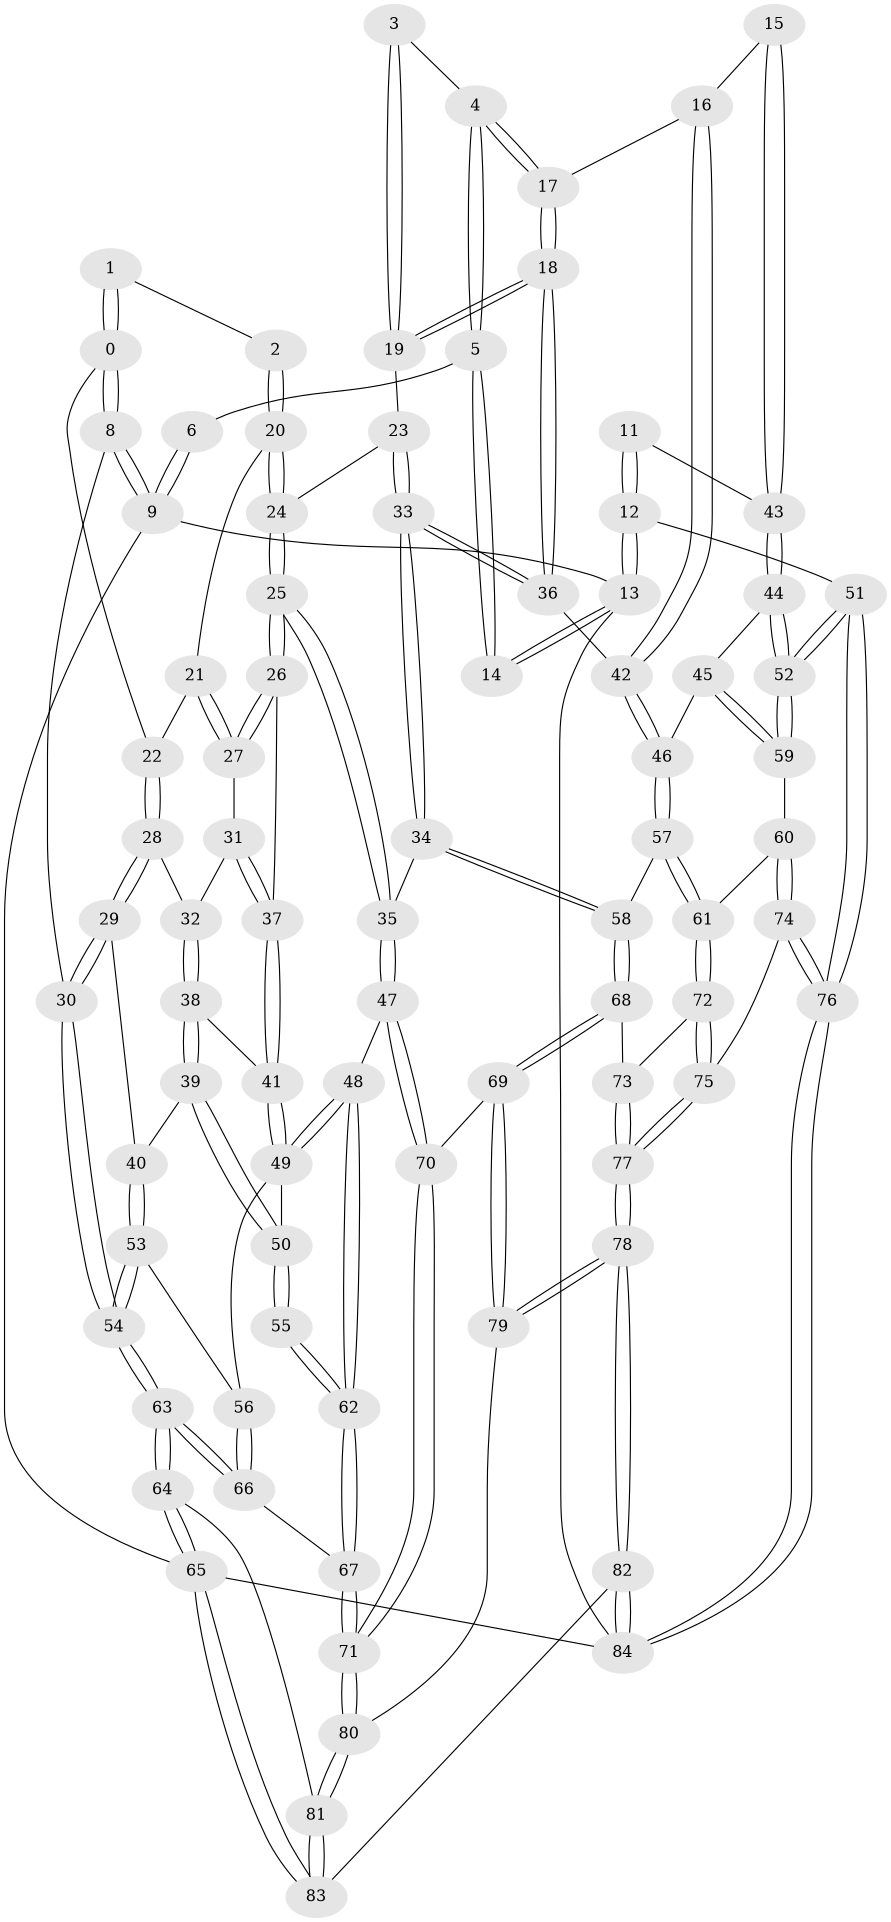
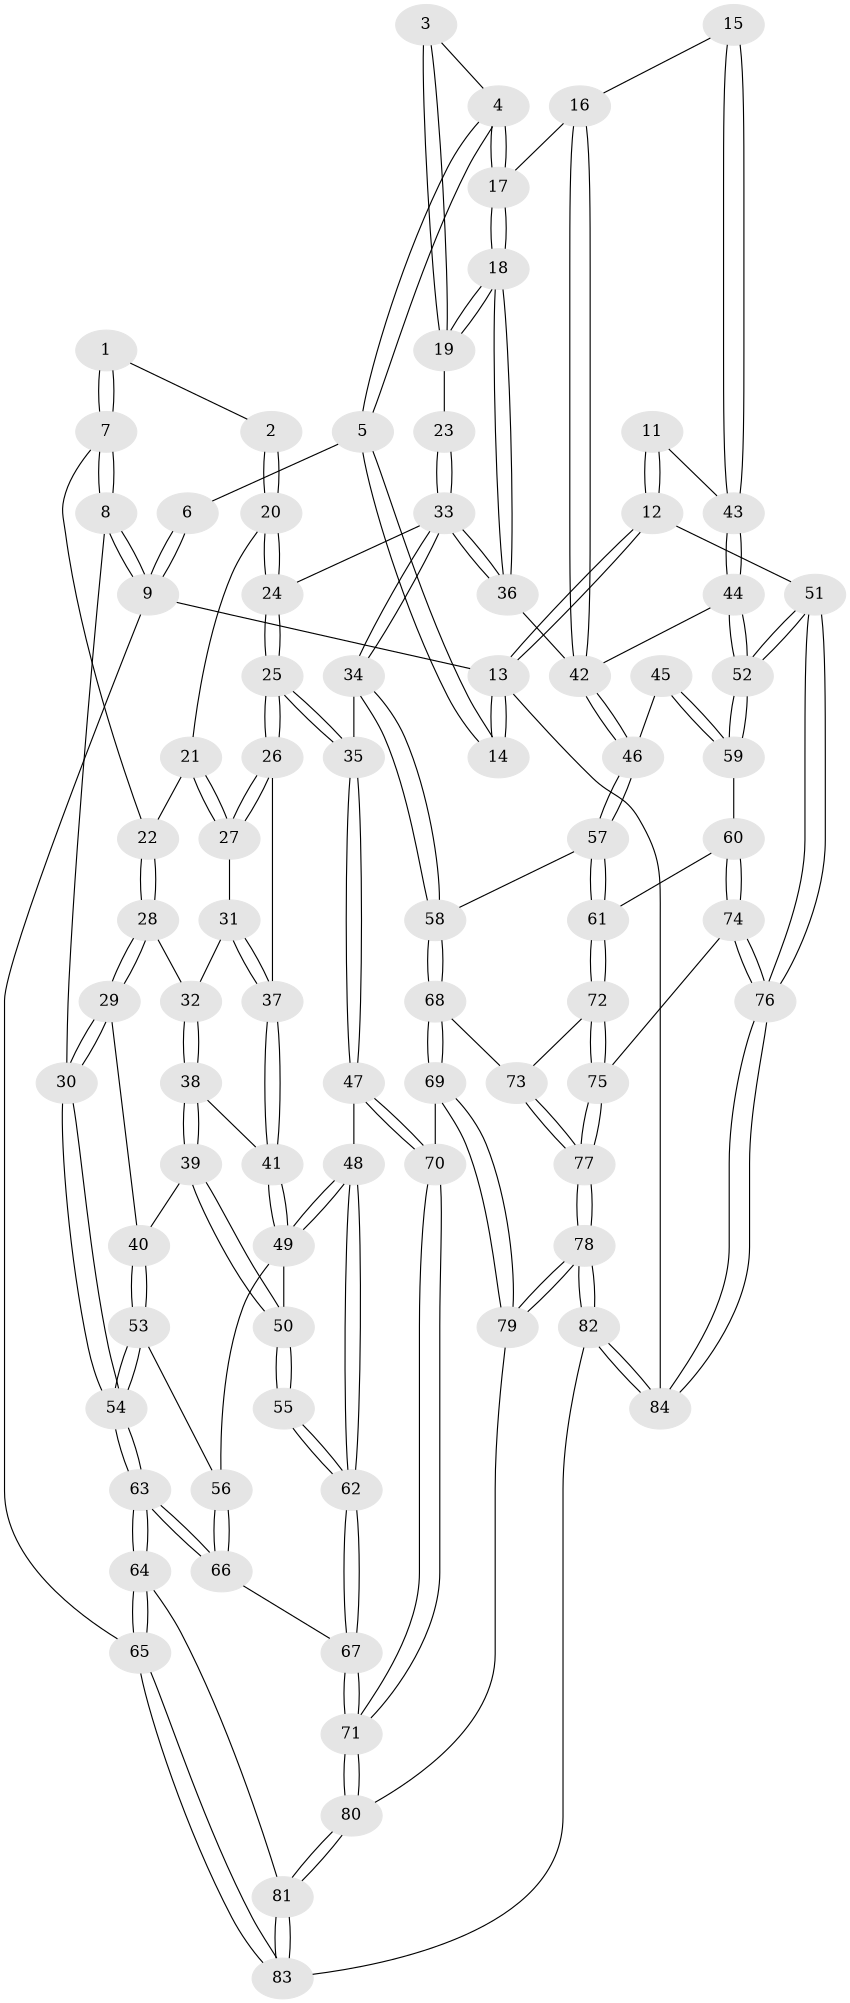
node "0": label "0" -> "7"
edge "23" -- "24": now "33" -- "24"
edge "44" -- "45": now "44" -- "42"
edge "65" -- "84": removed
